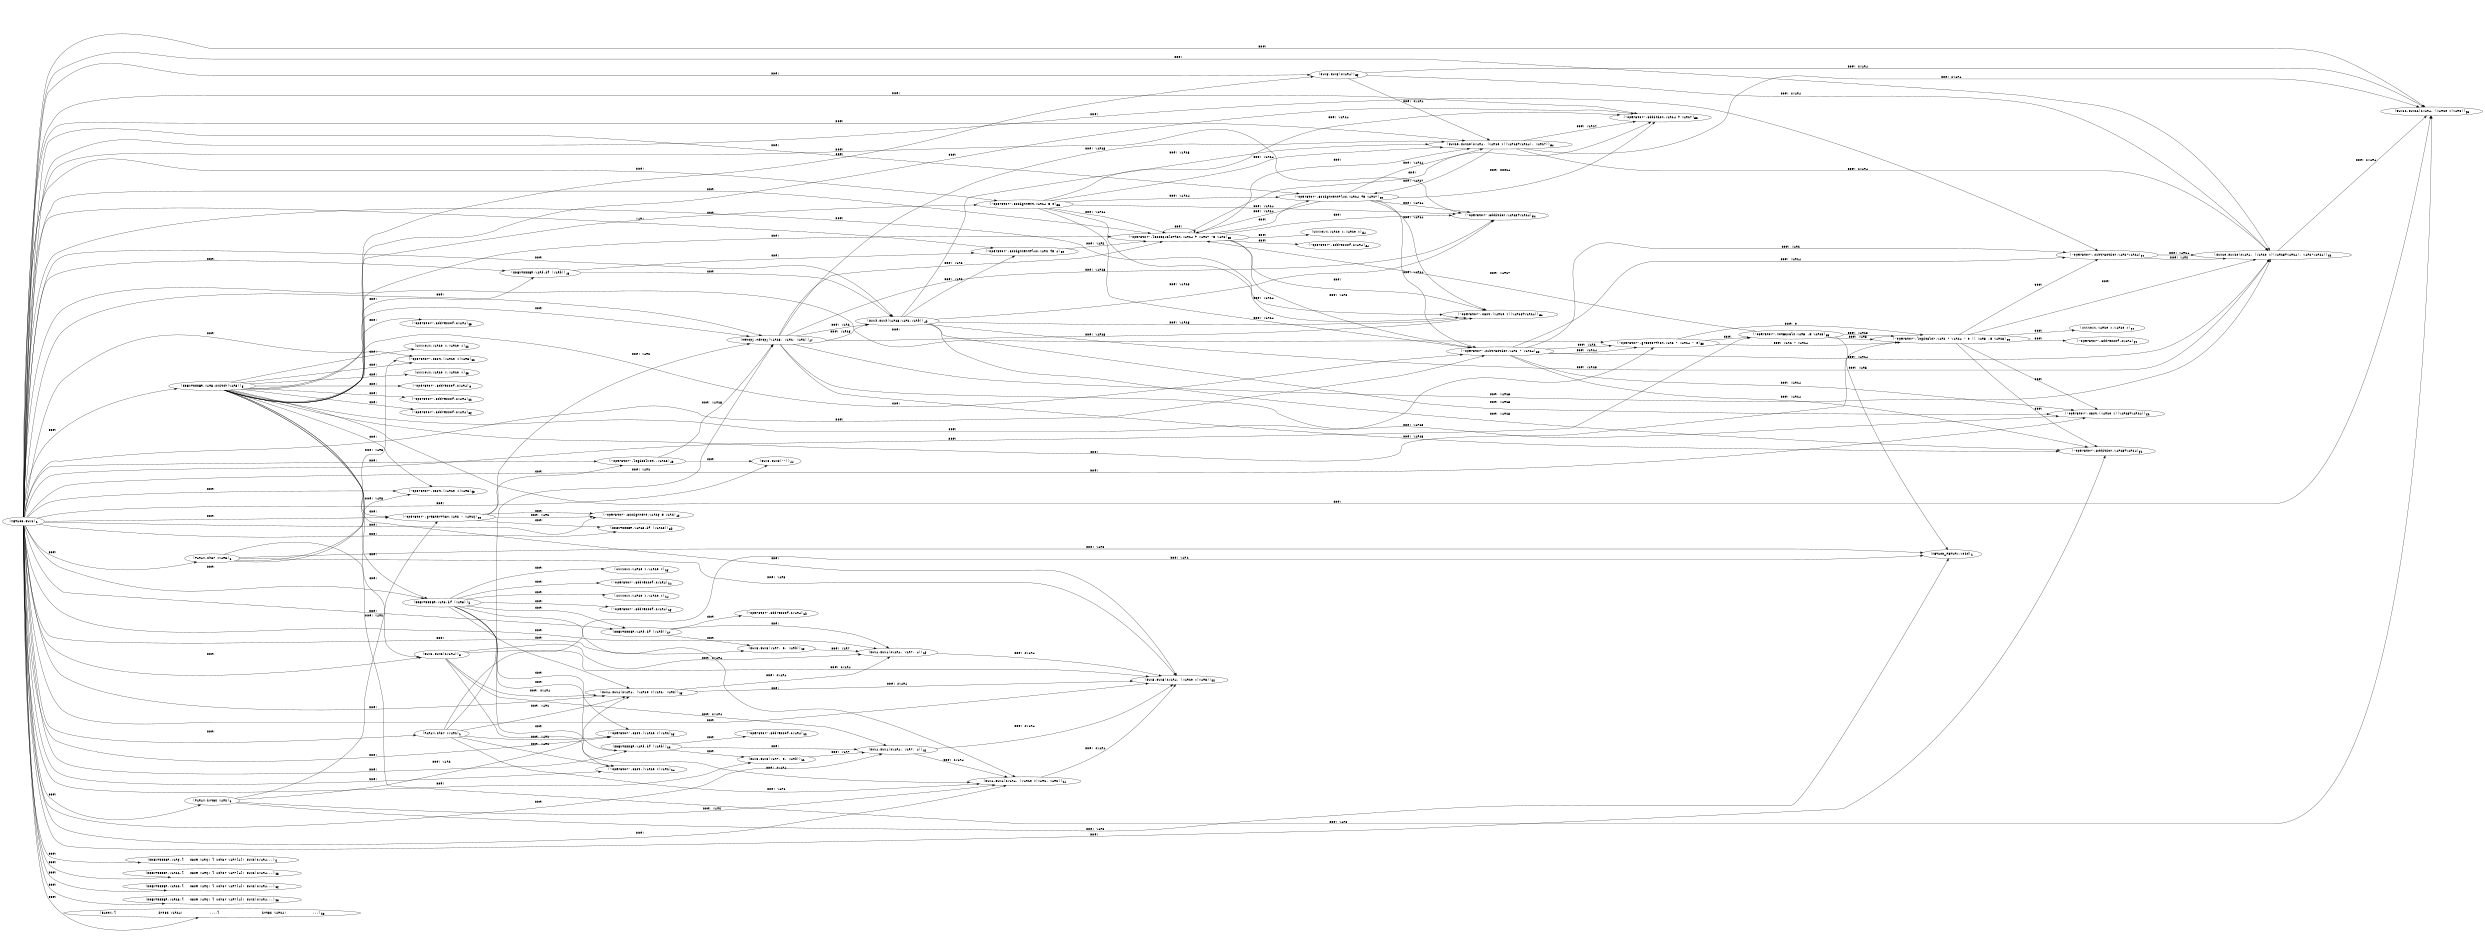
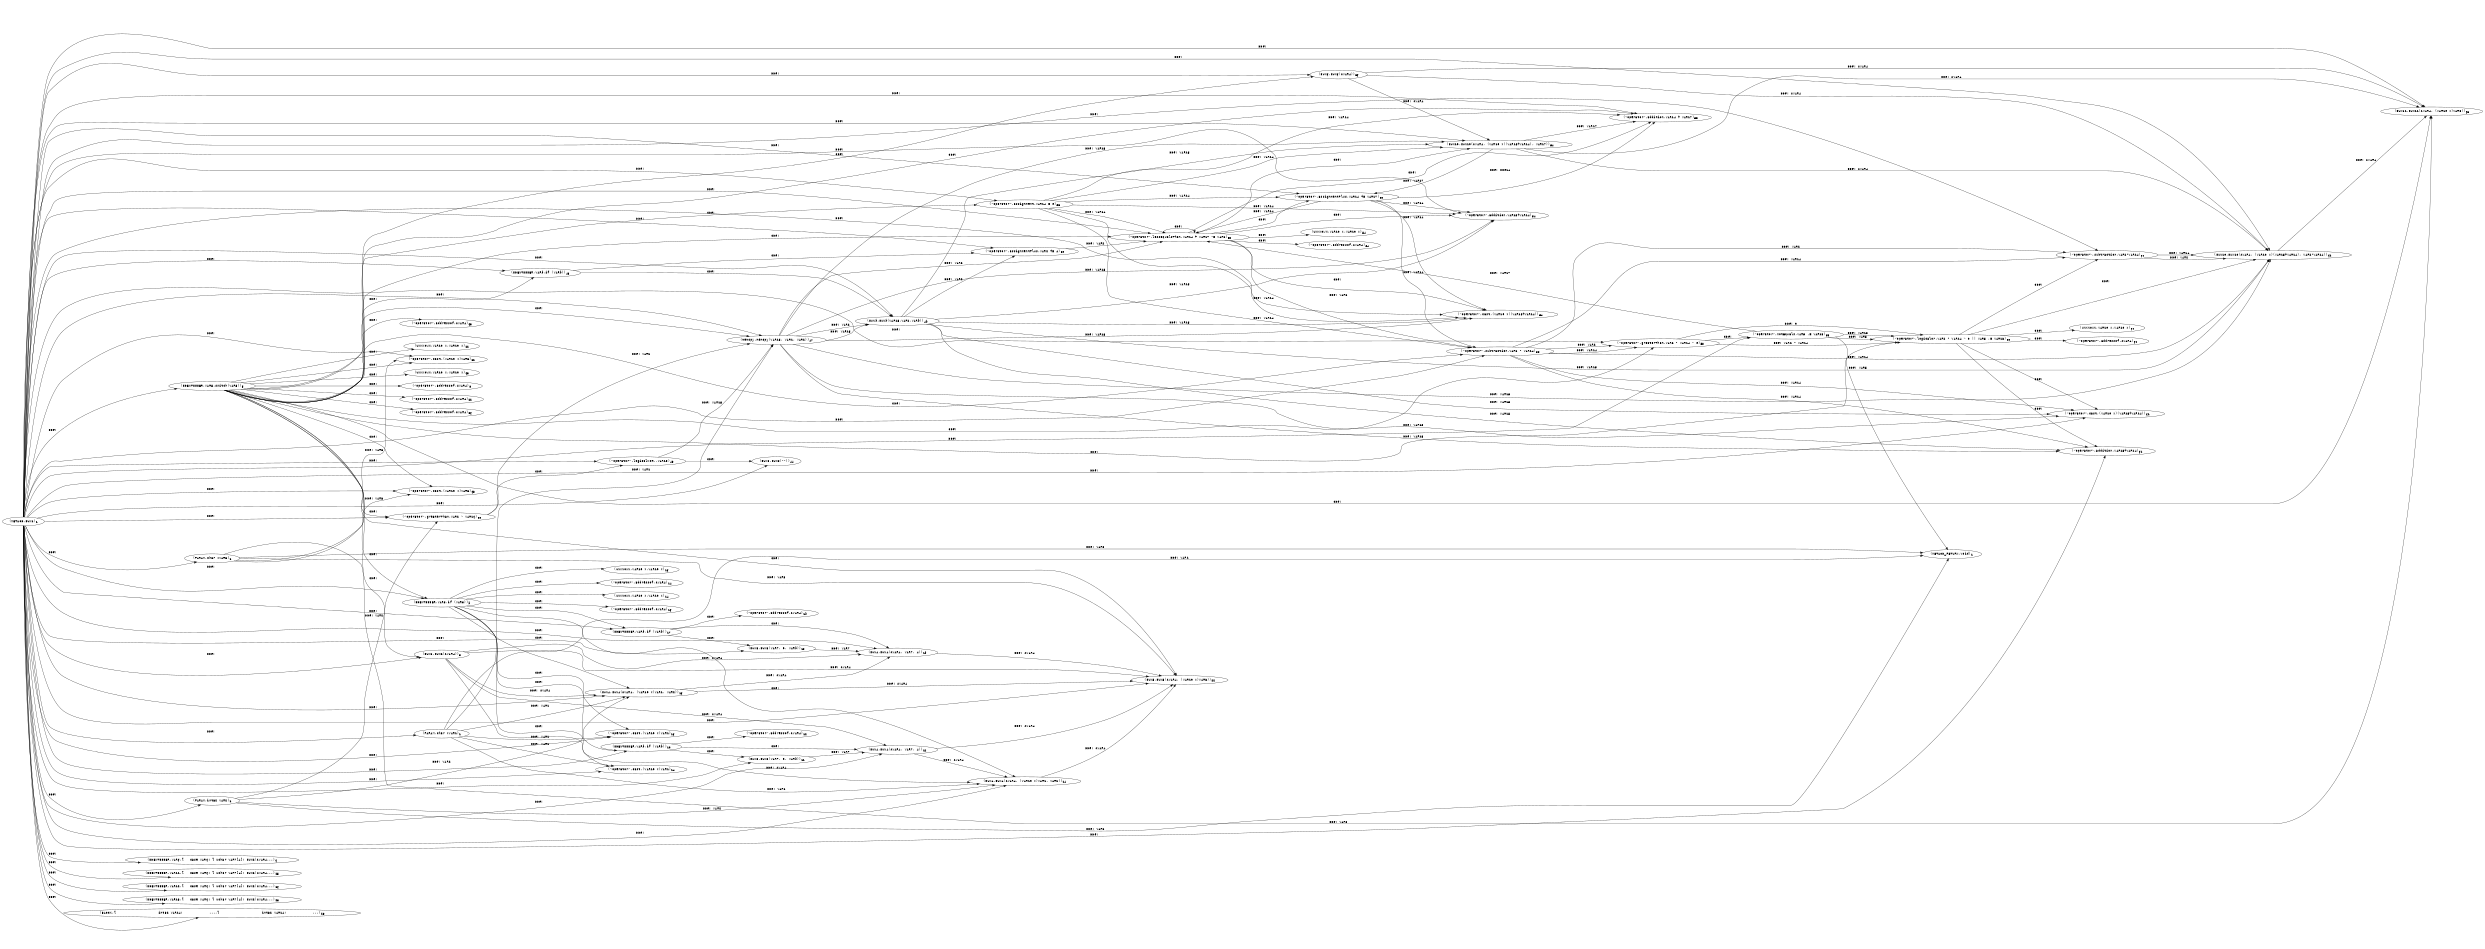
edge "(<operator>.assignmentPlus,VAR14 += VAR17)" -> "(FUN10,FUN10(&VAR4, (VAR10 *)(VAR15+VAR14), VAR17))": removed, label "DDG: VAR14"
edge "(METHOD,FUN1)" -> "(<operator>.assignmentPlus,VAR2 += 4)": label "VAR: " -> "DDG: "
node "(<operator>.assignment,VAR16 = VAR2)": removed
node "(IDENTIFIER,VAR15,if (VAR15))": removed
